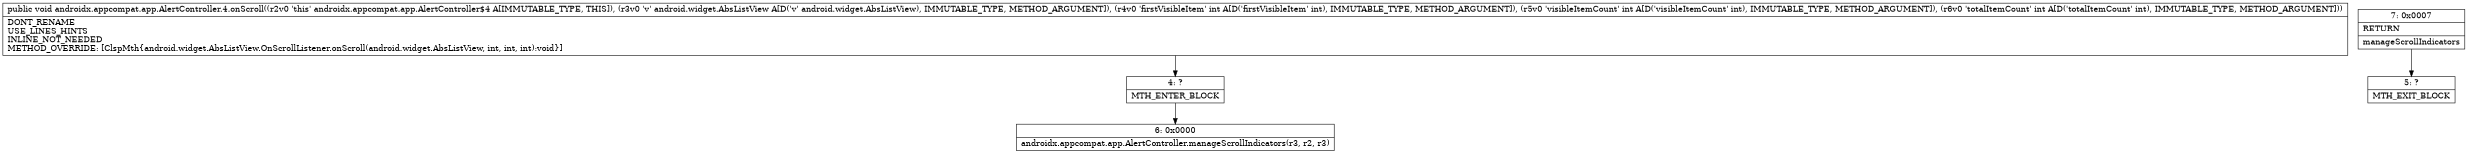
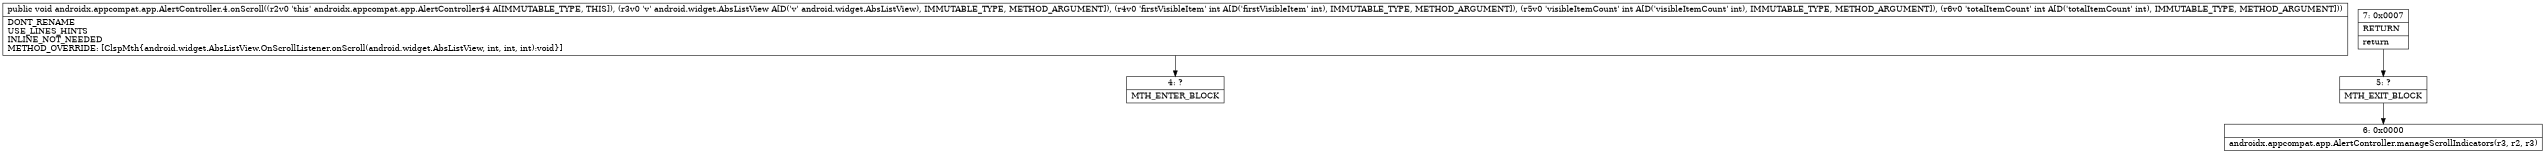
node "7: 0x0007": text "manageScrollIndicators" -> "return"
edge "4: ?" -> "6: 0x0000": now "5: ?" -> "6: 0x0000"
